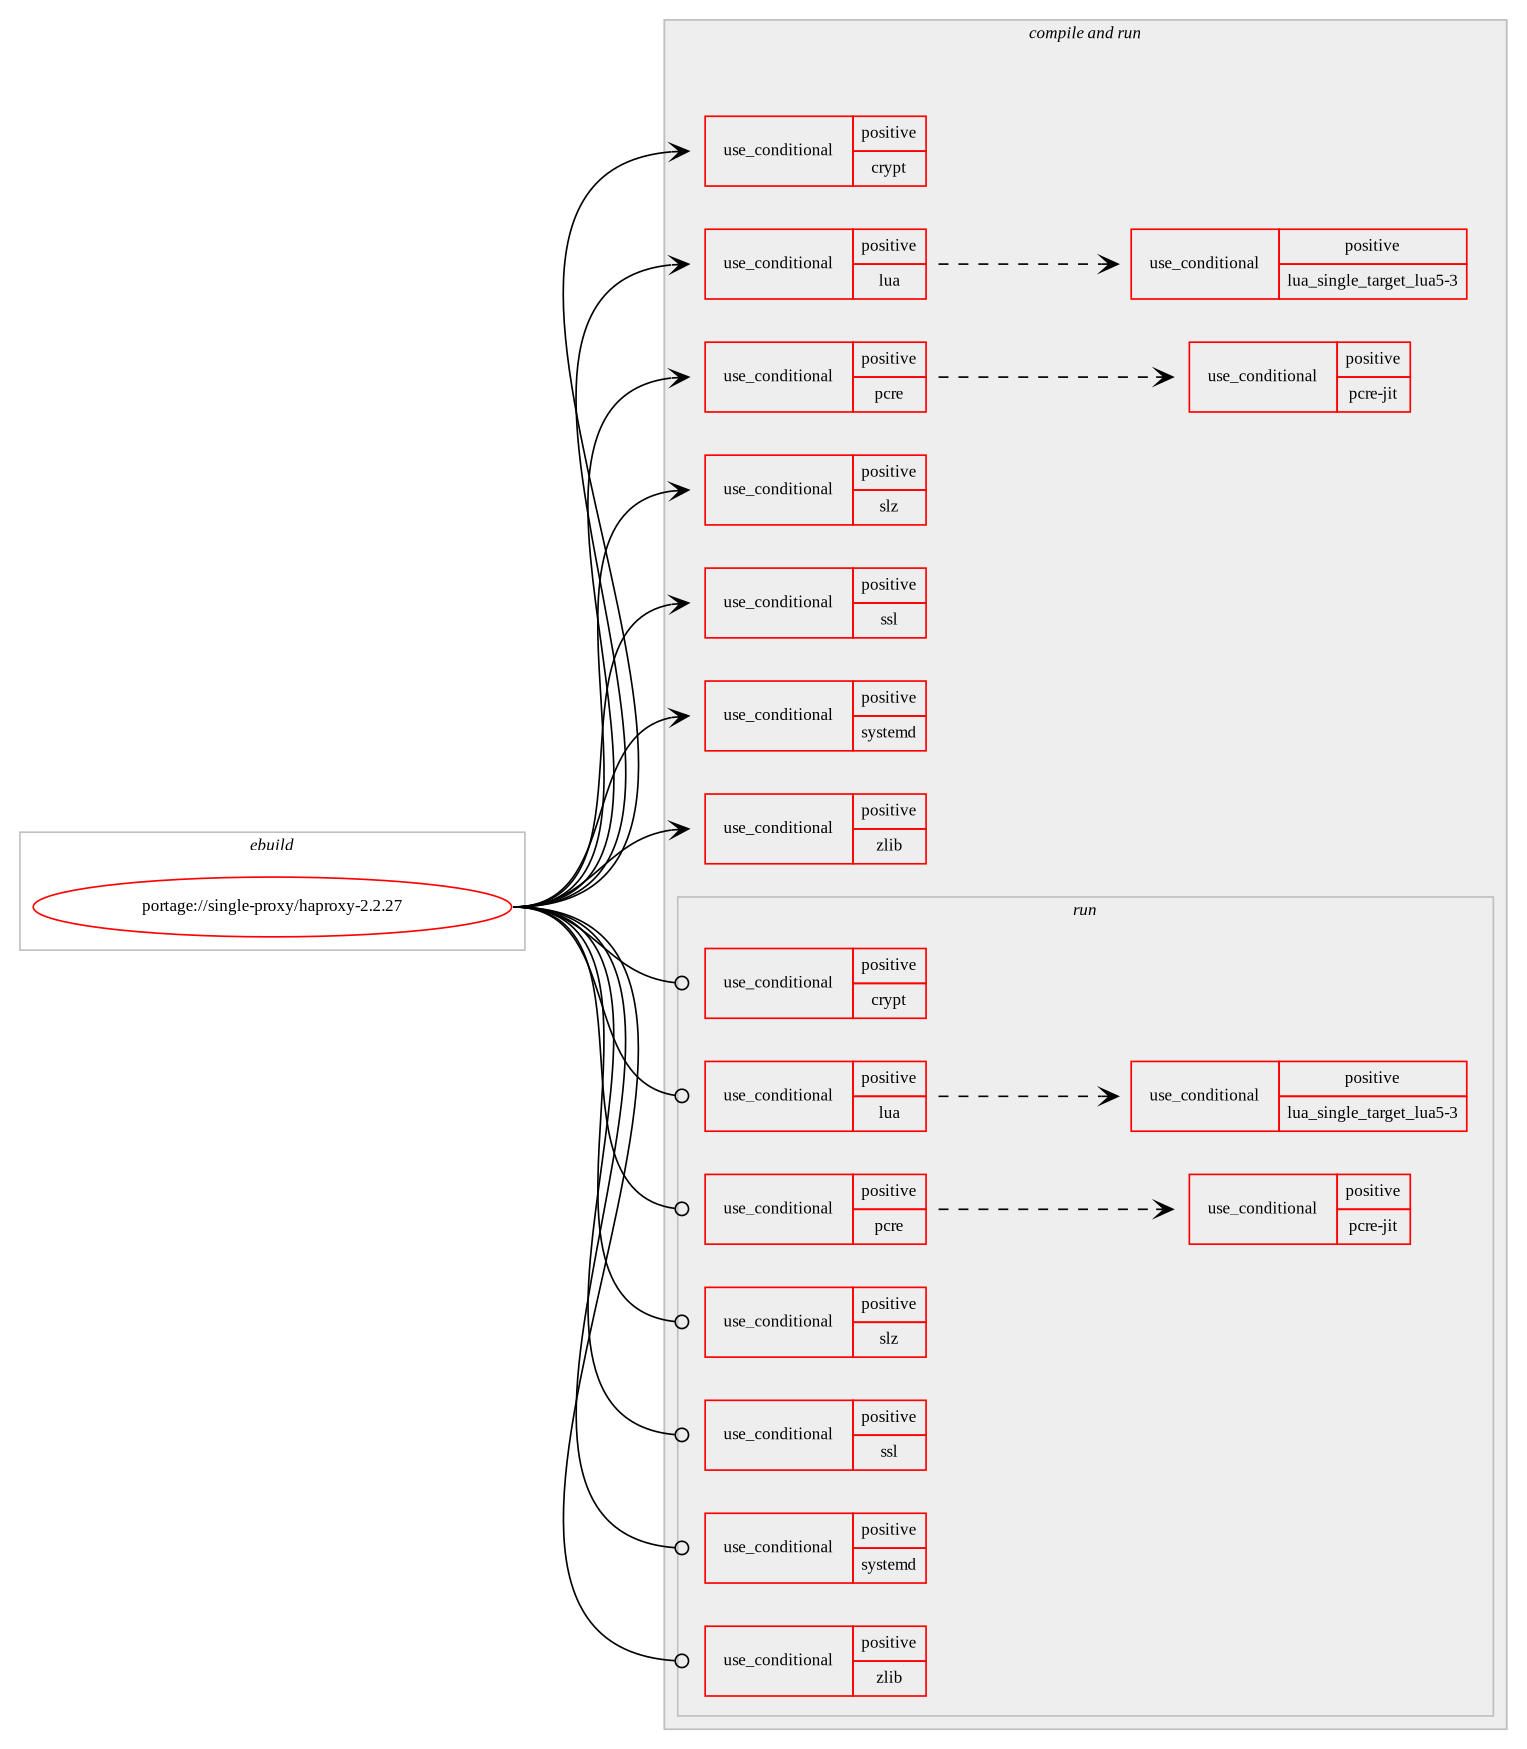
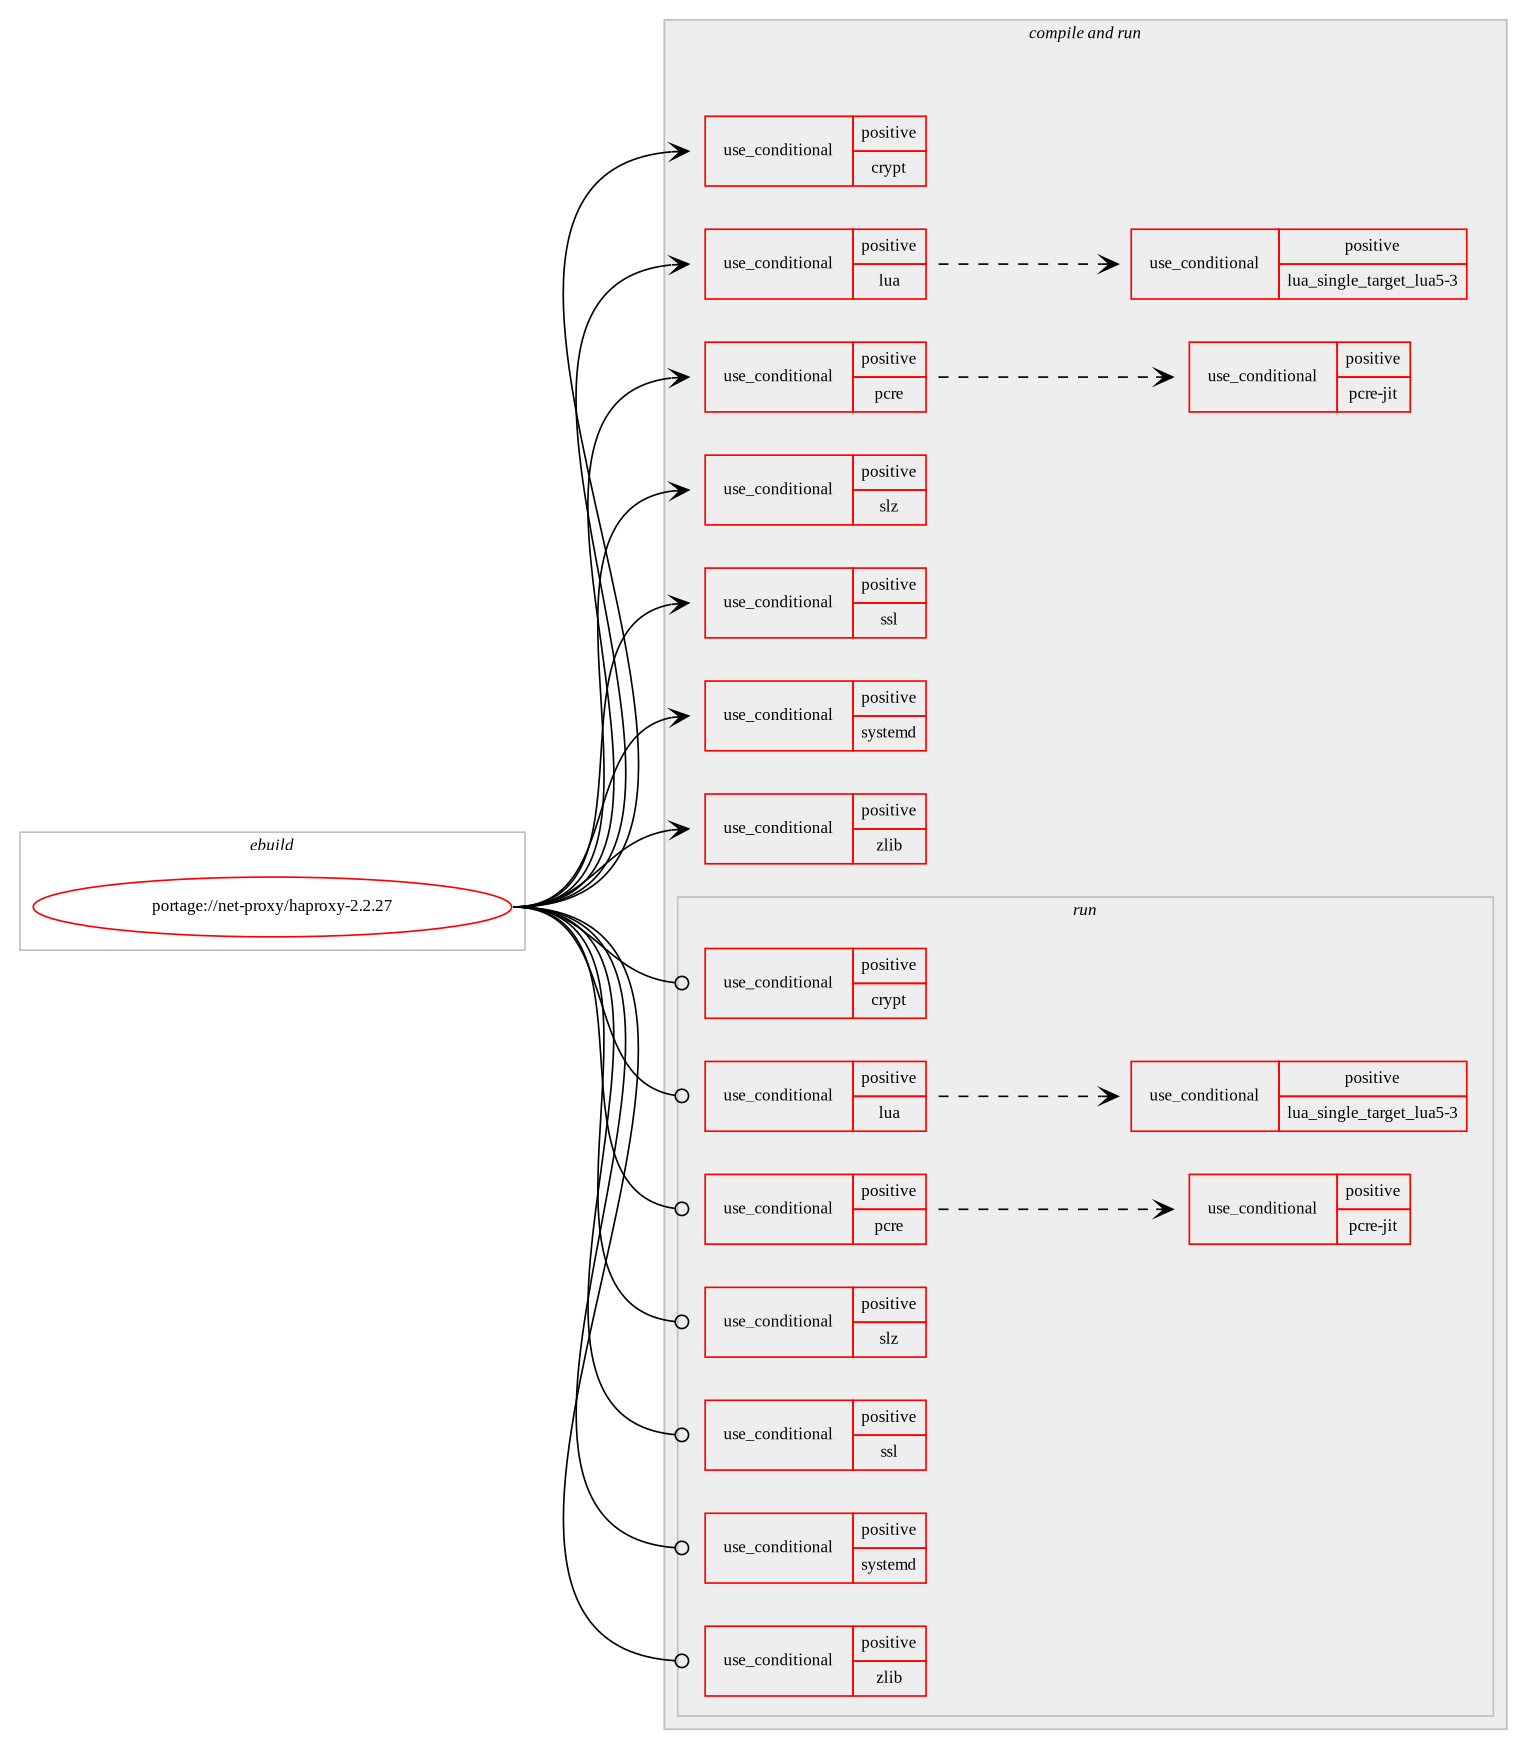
node "portage://single-proxy/haproxy-2.2.27": label "portage://single-proxy/haproxy-2.2.27" -> "portage://net-proxy/haproxy-2.2.27"
